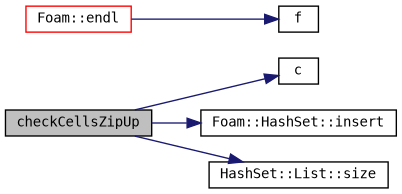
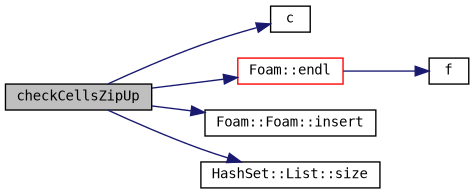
edge "checkCellsZipUp" -> "Foam::endl": added
node "Foam::HashSet::insert": label "Foam::HashSet::insert" -> "Foam::Foam::insert"
